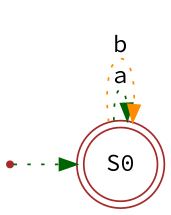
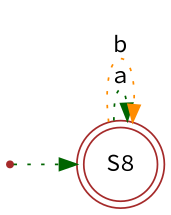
node "S0": label "S0" -> "S8"
